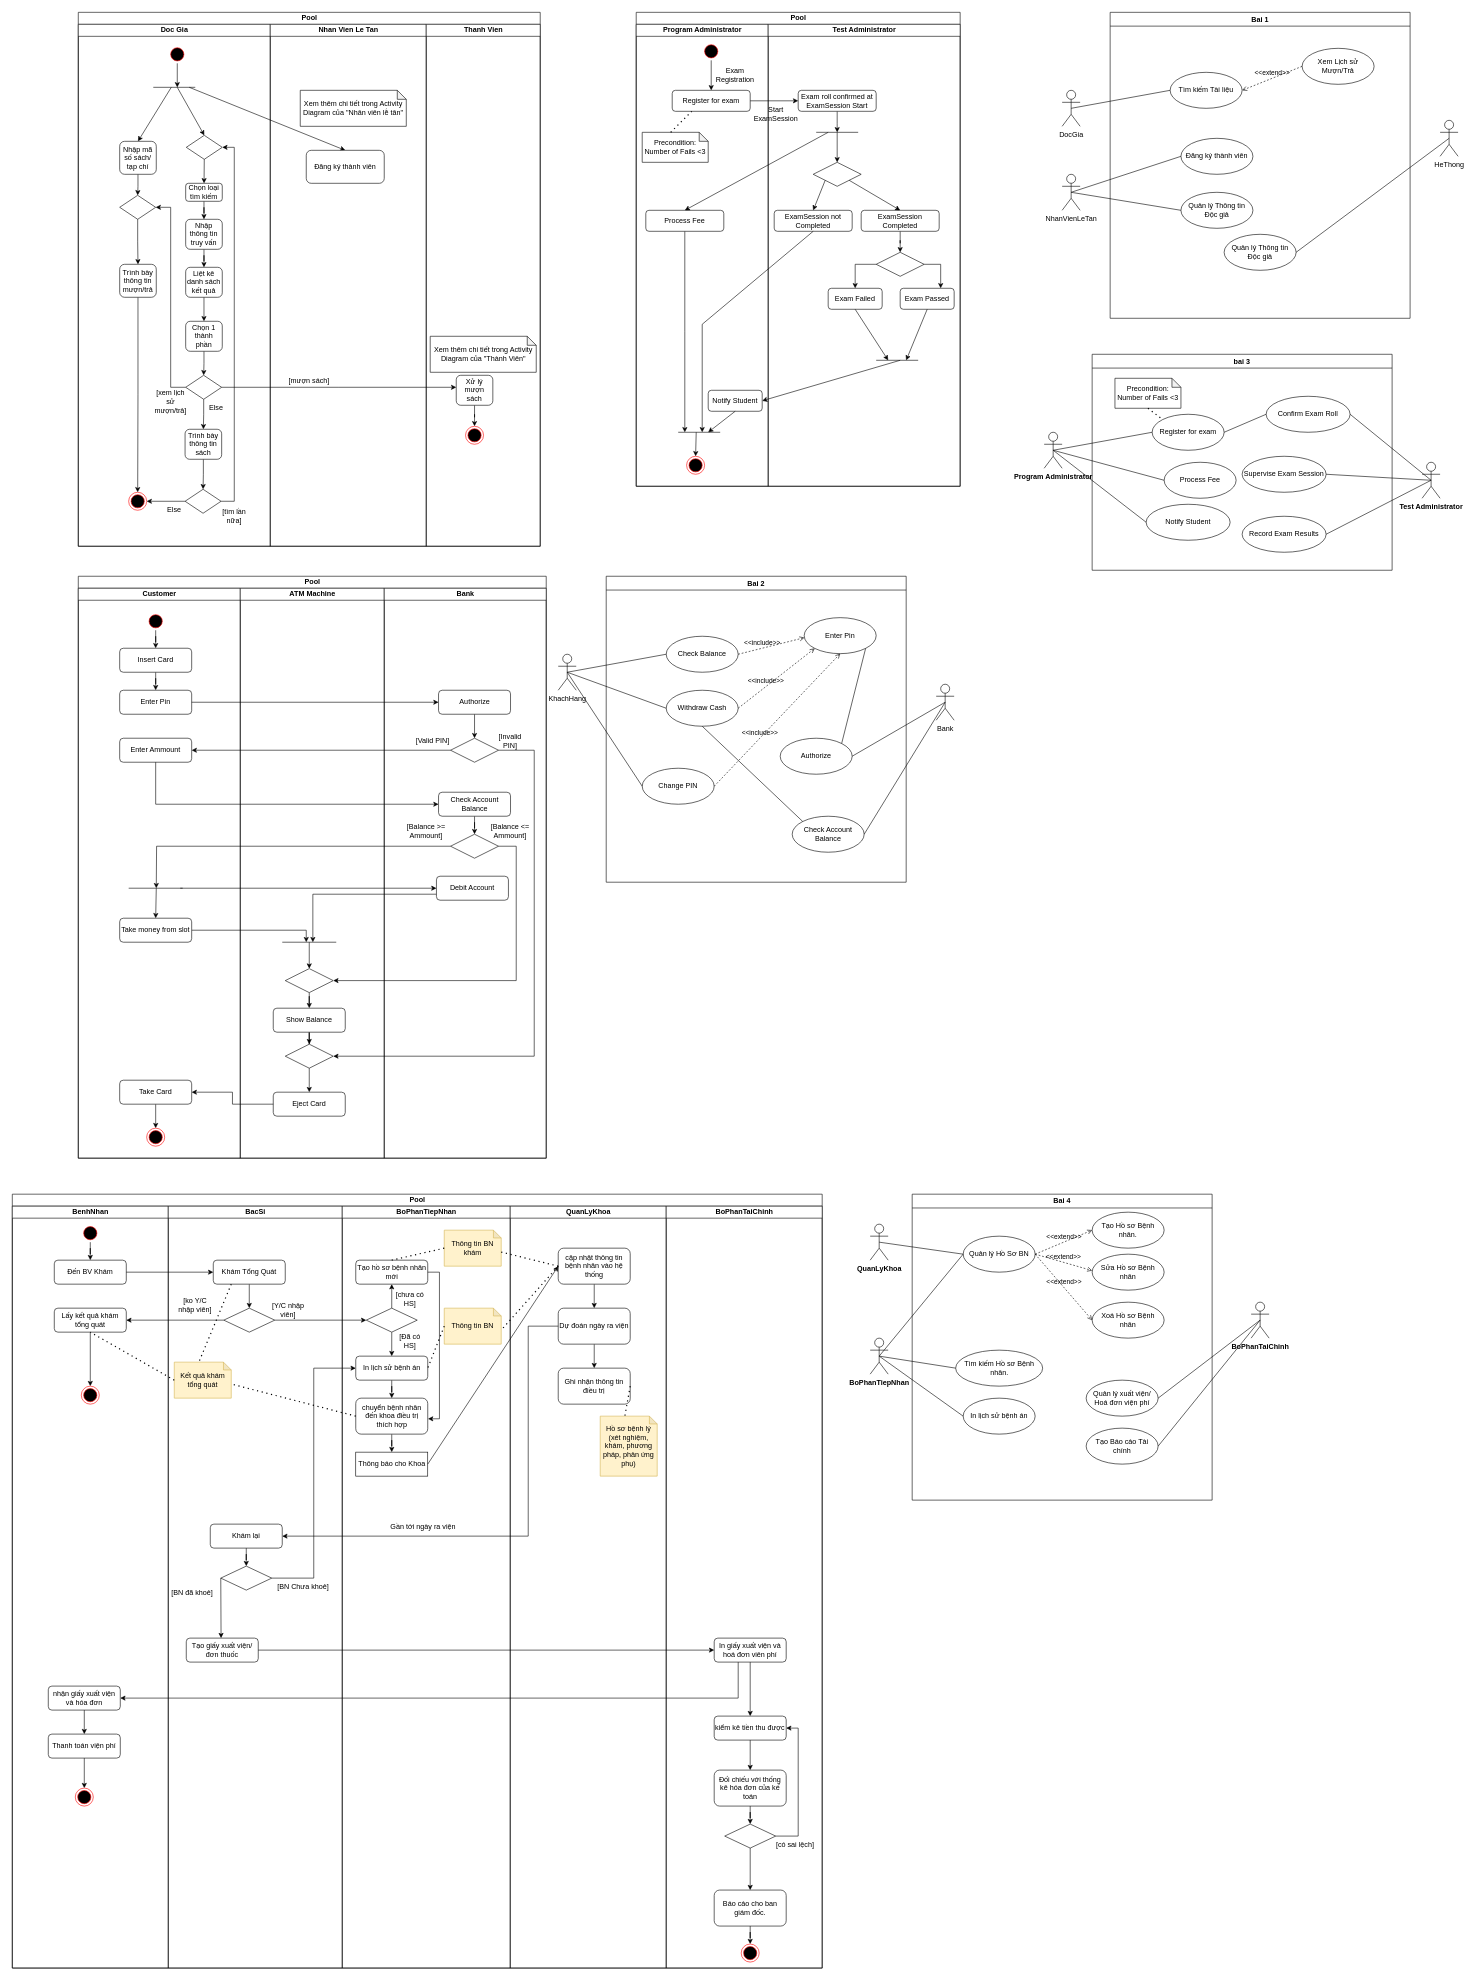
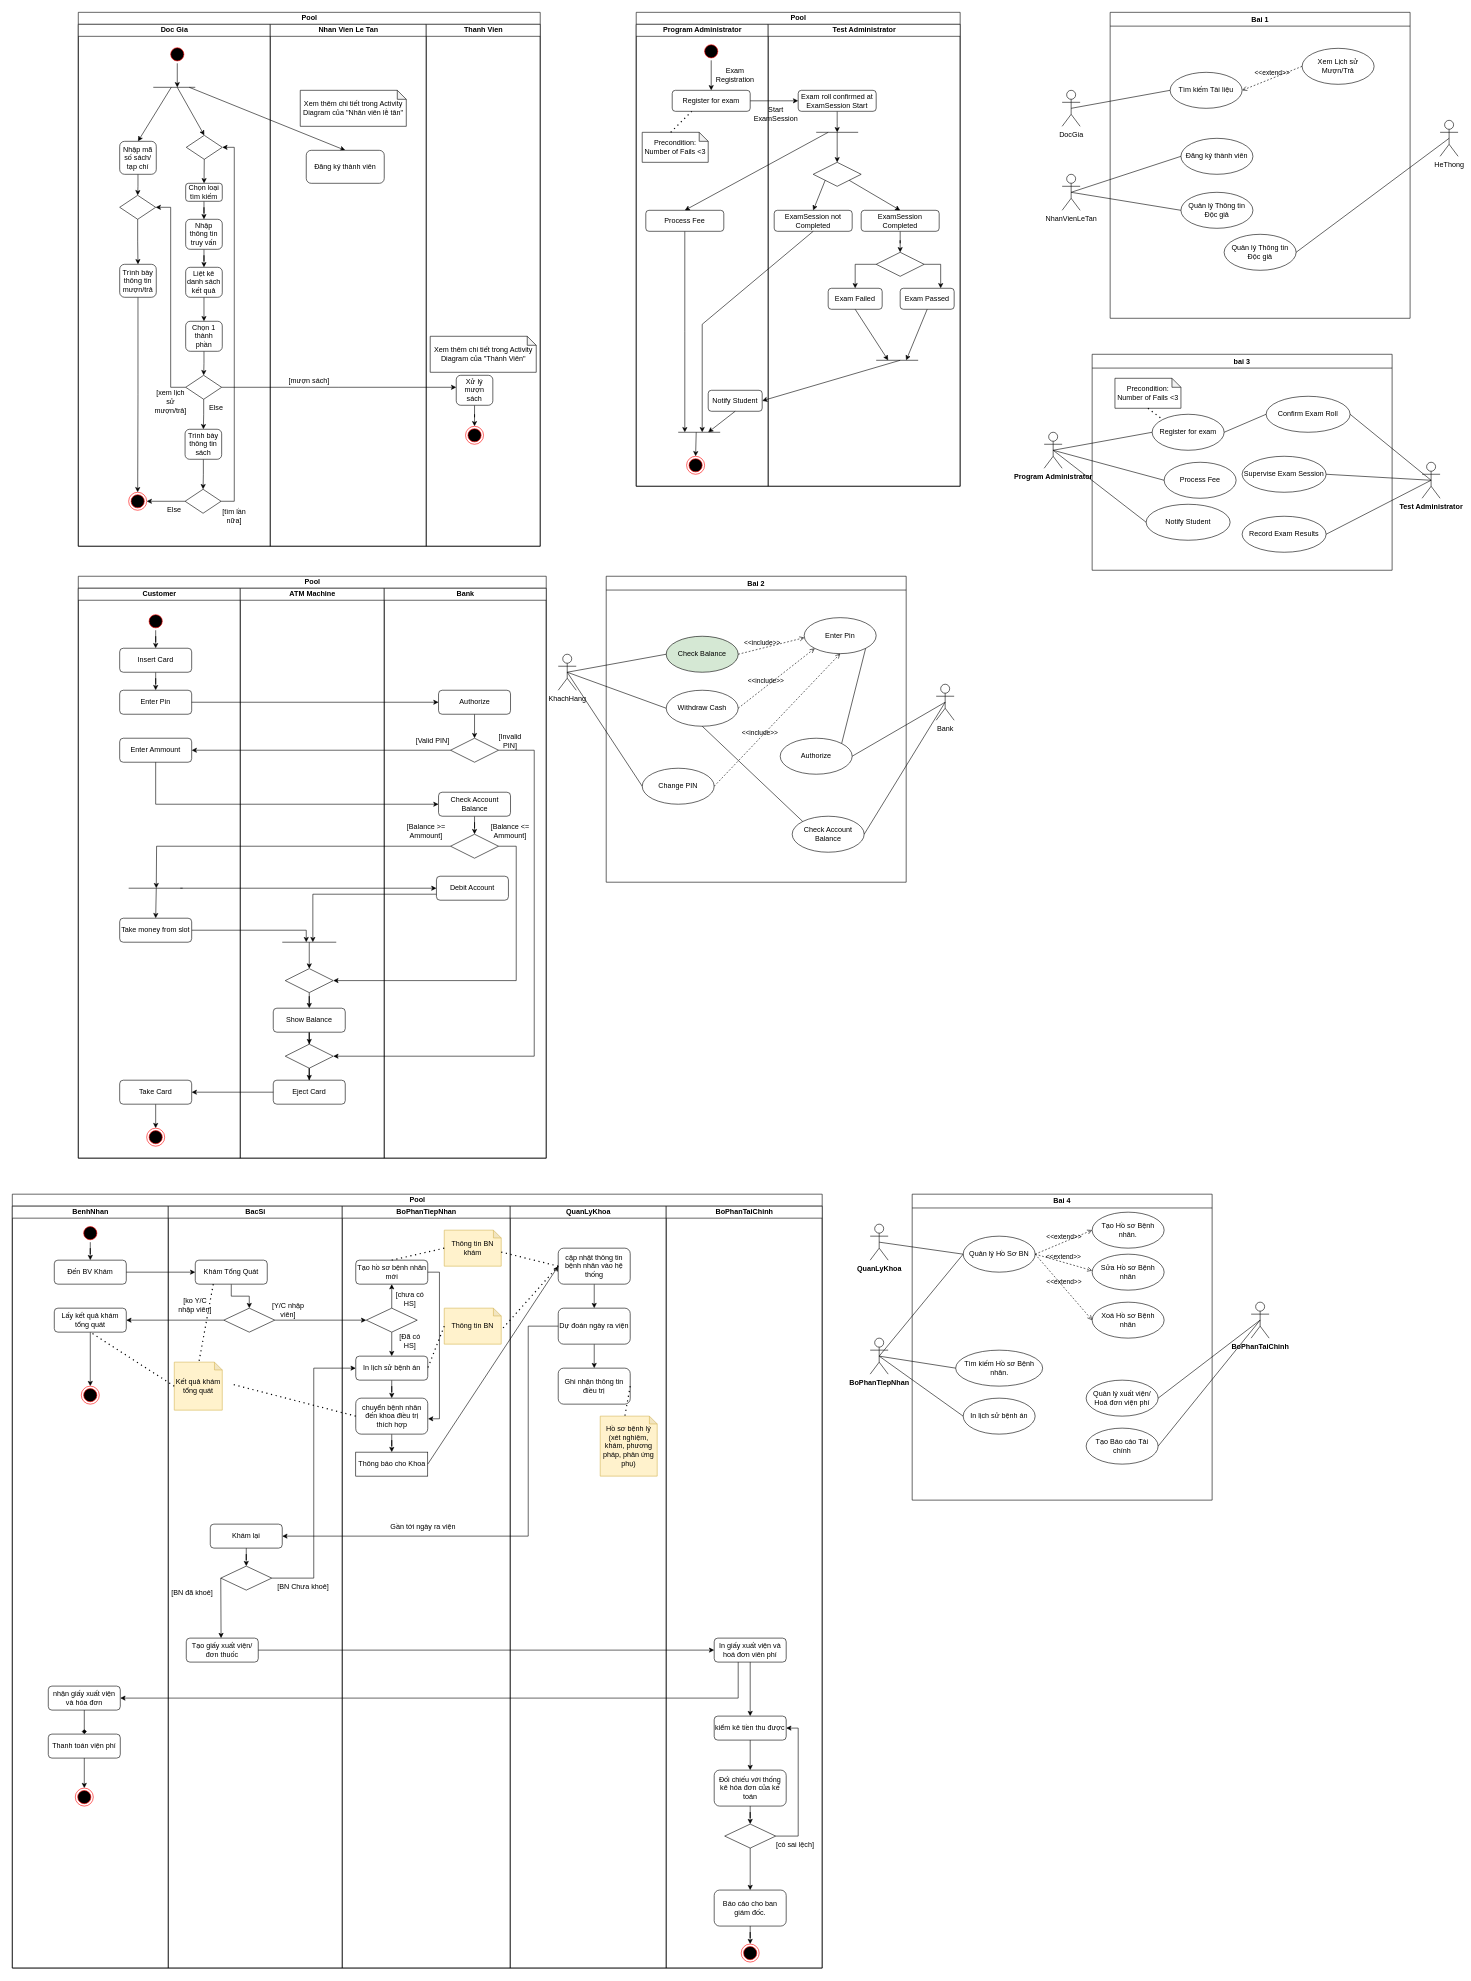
node "Check Balance": fillcolor #ffffff -> #d5e8d4
node "Eject Card": moved (309, 1104) -> (309, 1092)
node "Khám Tổng Quát": moved (249, 1272) -> (231, 1272)
node "Kết quả khám tổng quát": size 57x36 -> 48x48
edge "nhận giấy xuất viện và hóa đơn" -> "Thanh toán viện phí": arrowhead classic -> diamond
